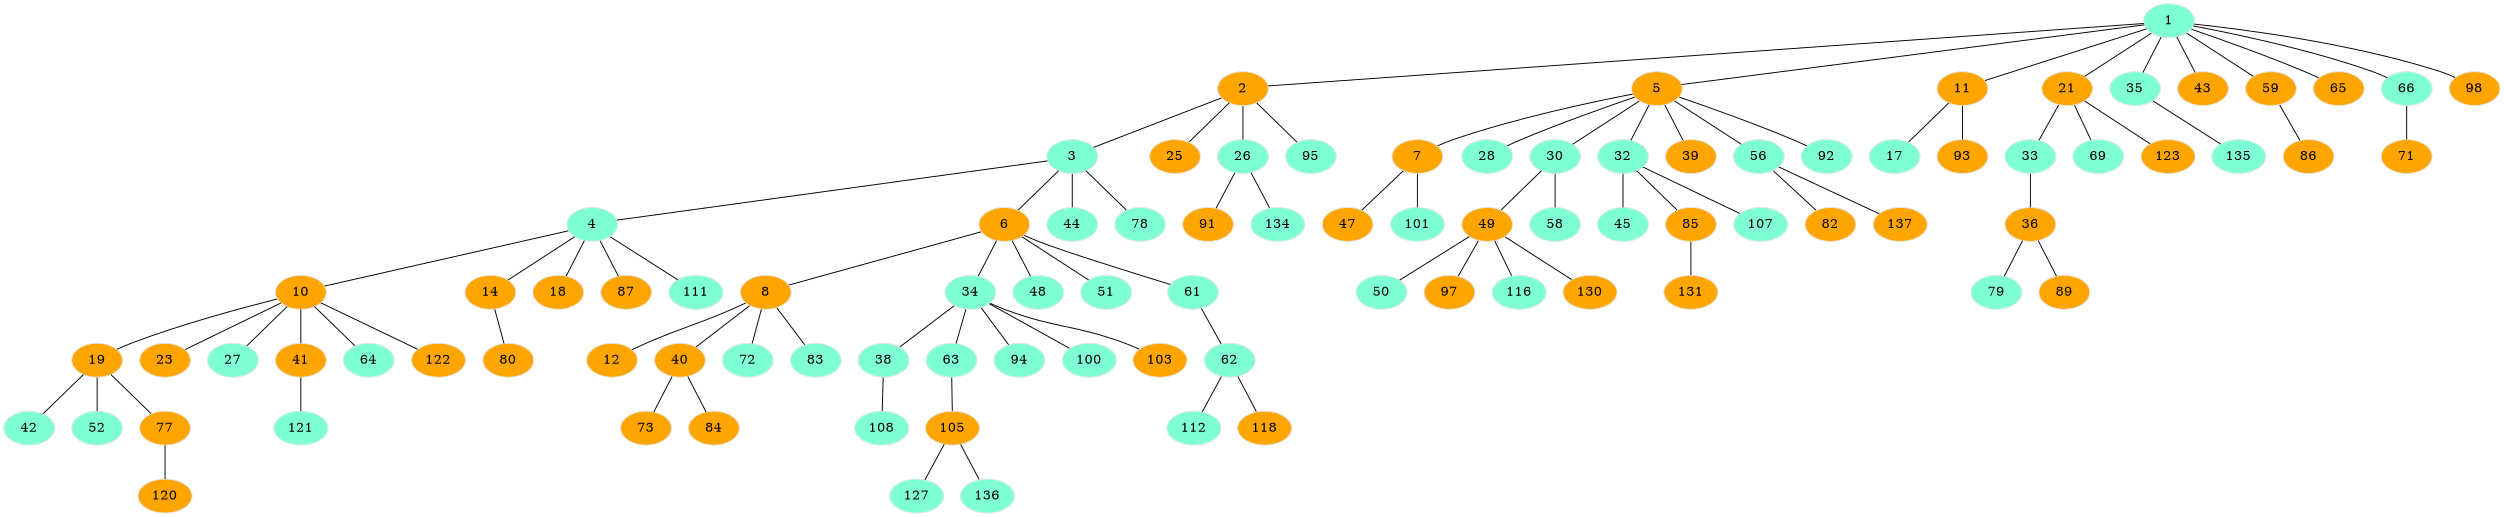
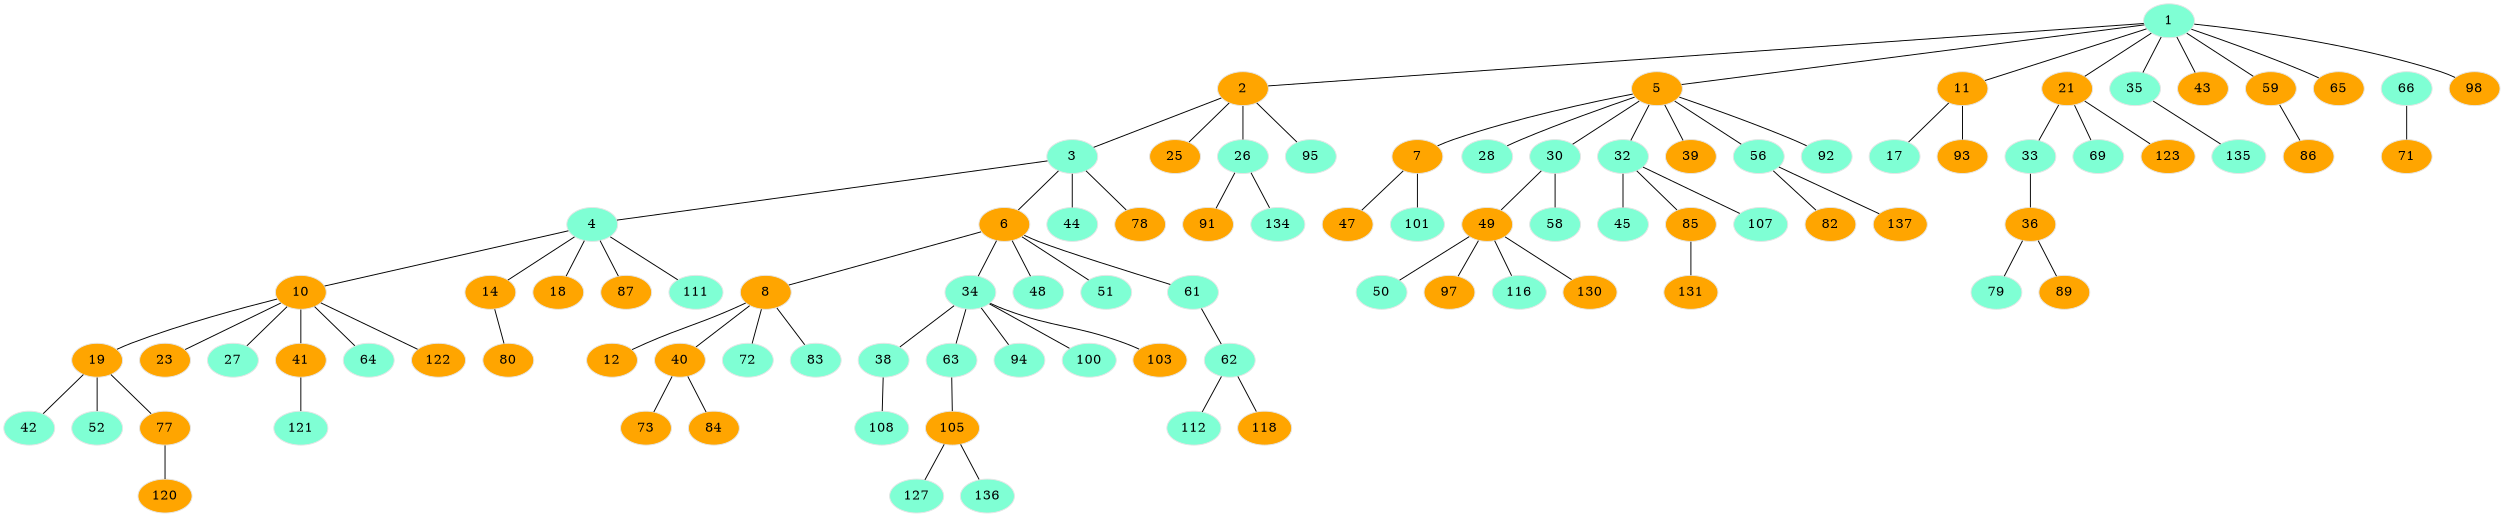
edge "1" -- "66": removed
node "78": fillcolor aquamarine -> orange
